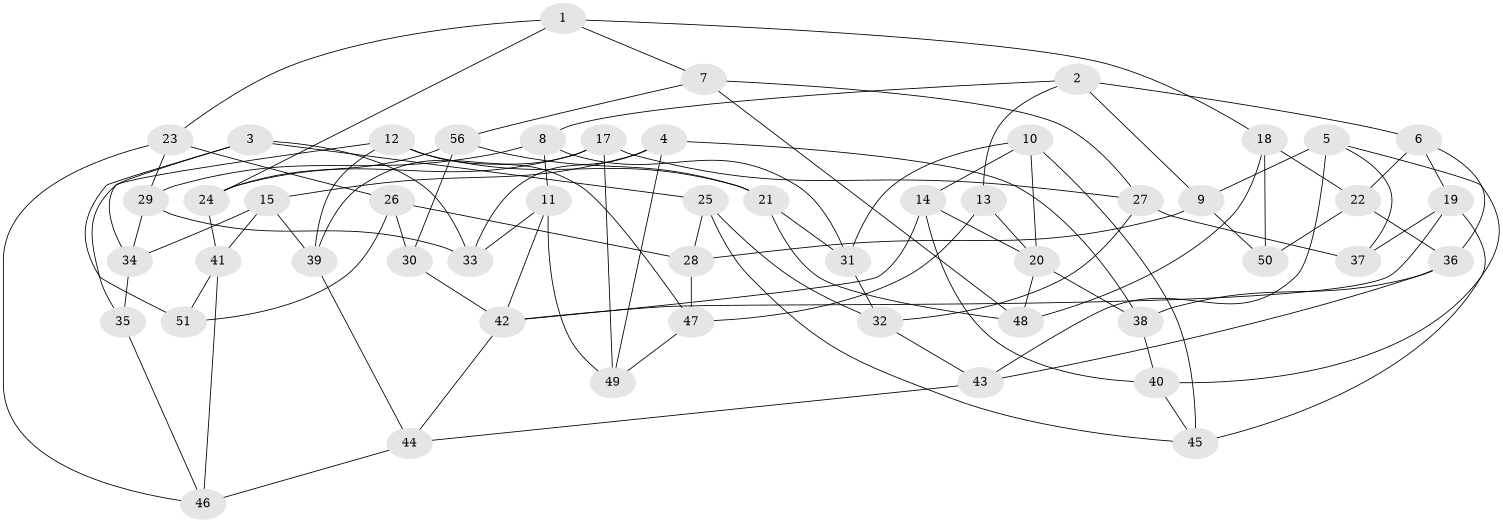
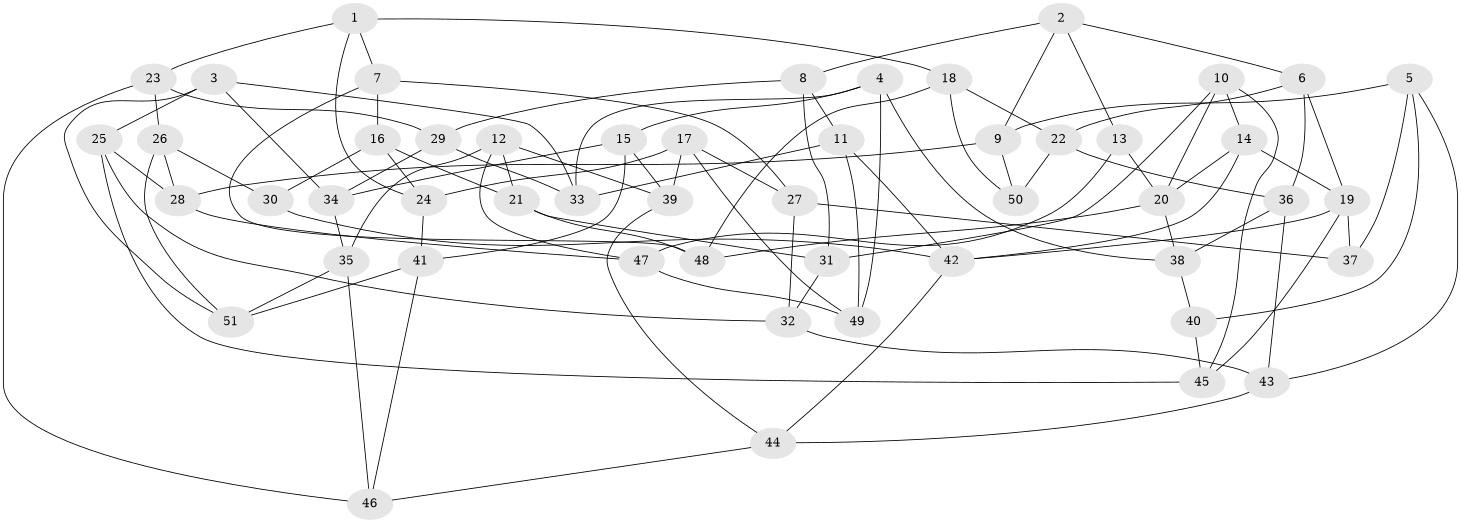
node "56": label "56" -> "16"
edge "35" -- "51": added
edge "14" -- "40": now "14" -- "19"
